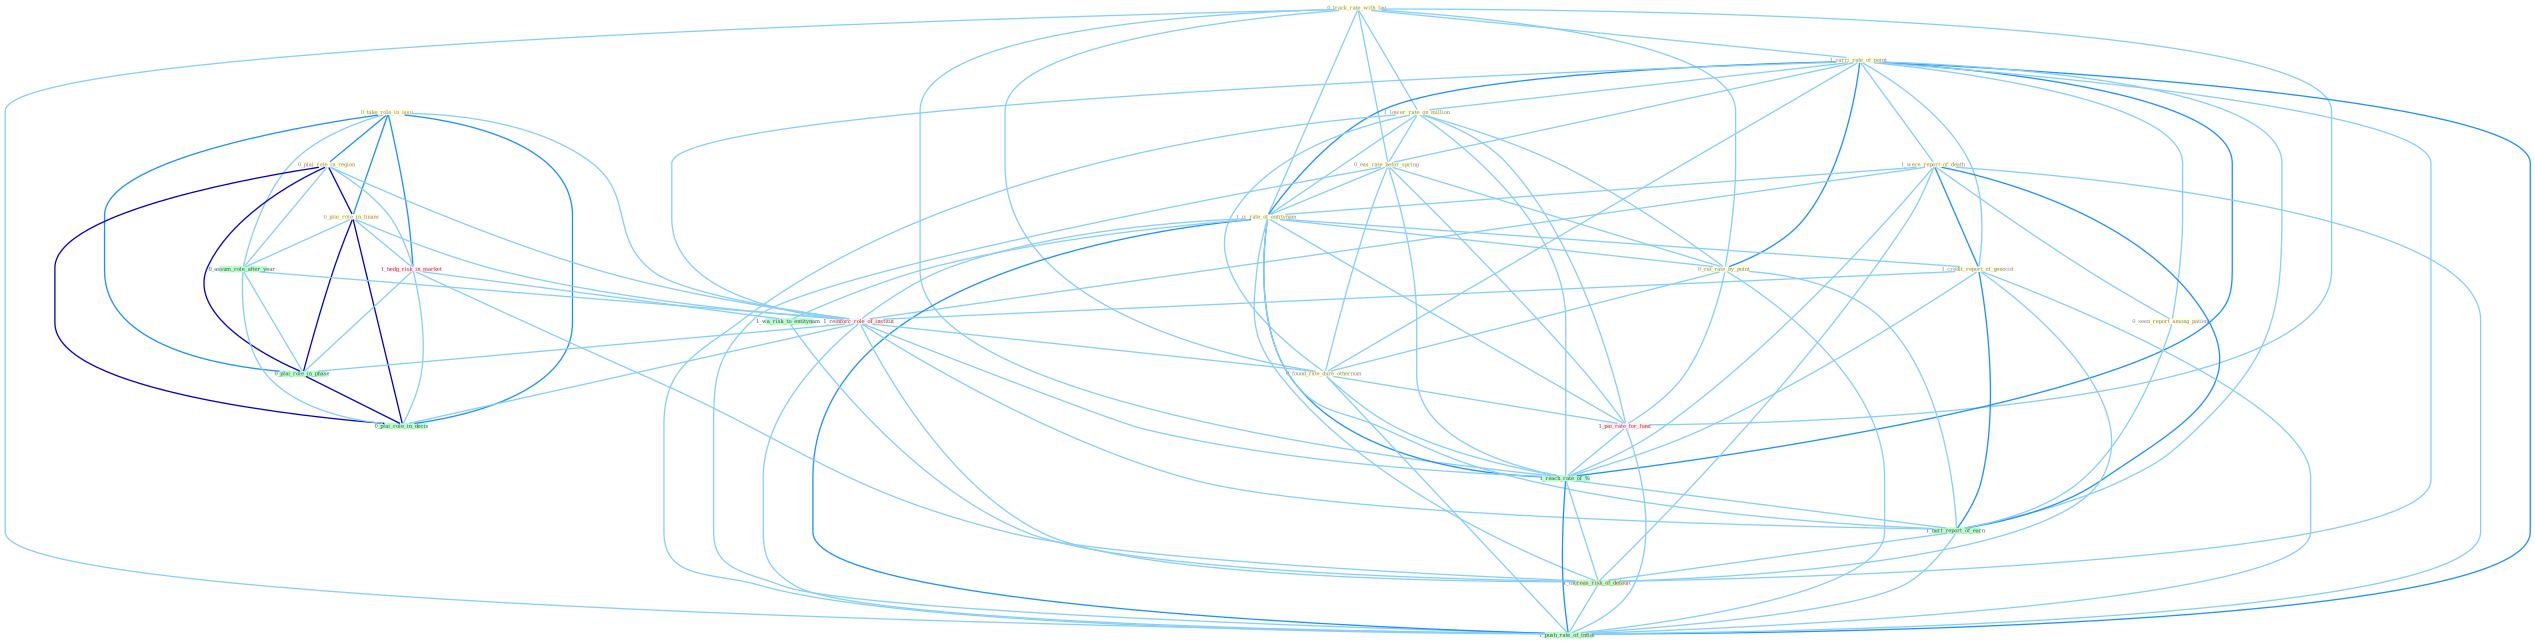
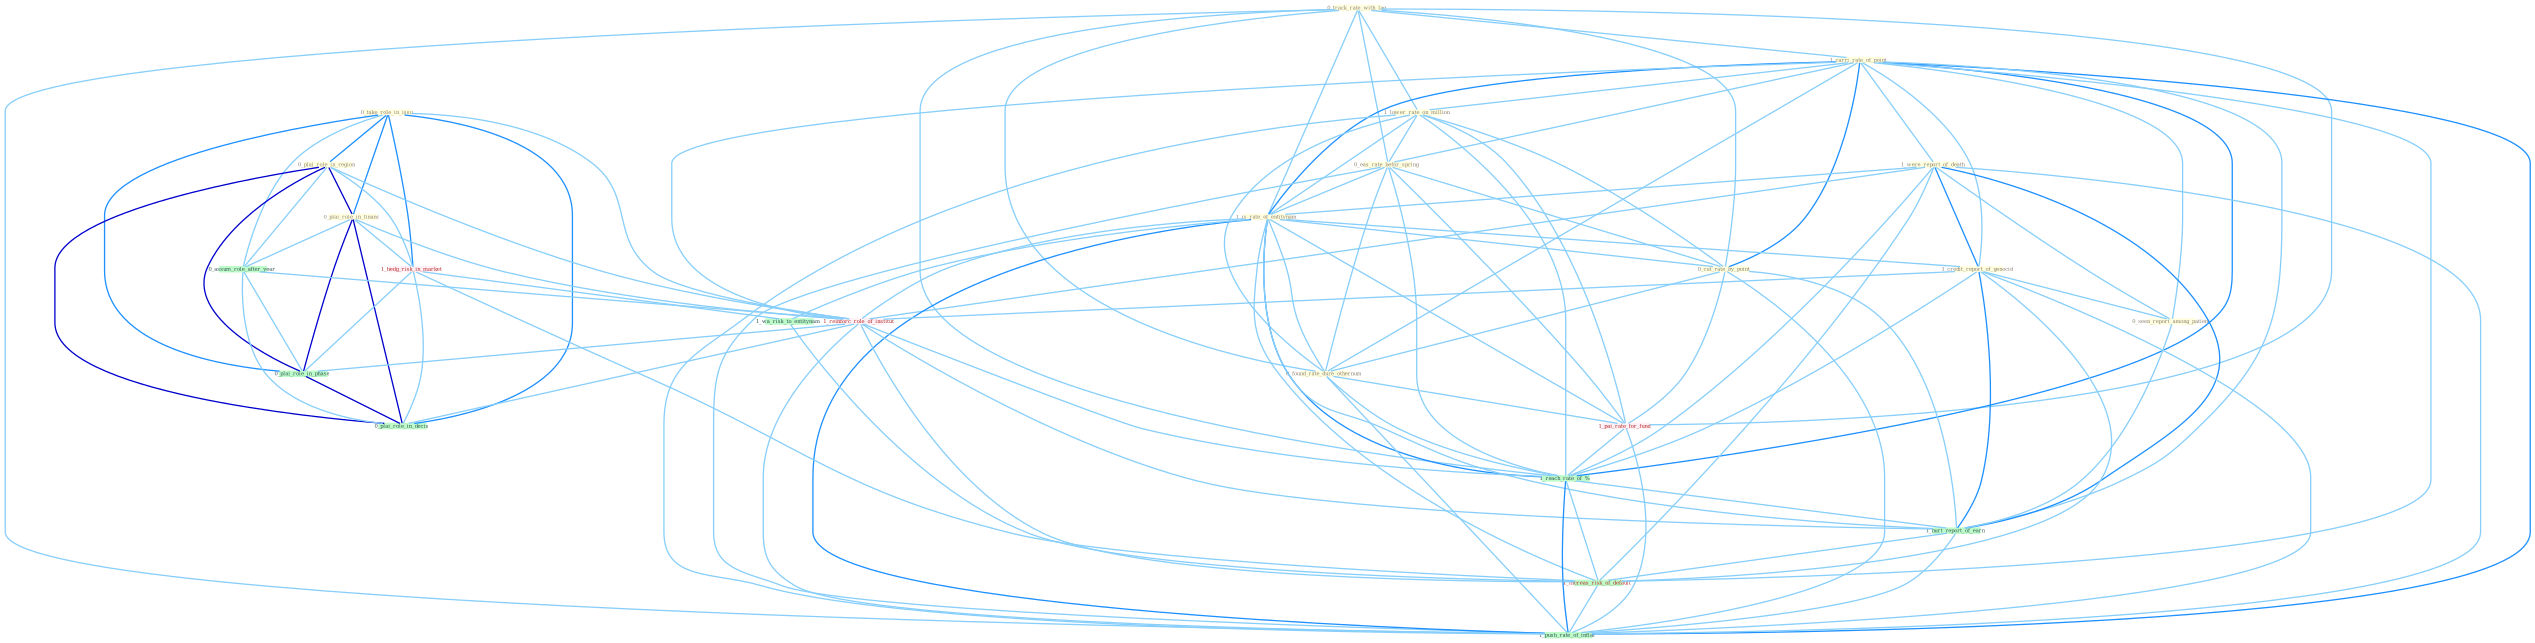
edge "1_credit_report_of_genocid" -- "0_seen_report_among_patient": added
edge "1_reinforc_role_of_institut" -- "0_found_rate_dure_othernum": now "1_is_rate_of_entitynam" -- "0_found_rate_dure_othernum"
